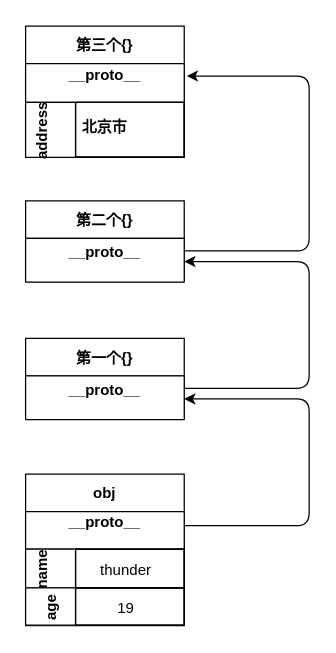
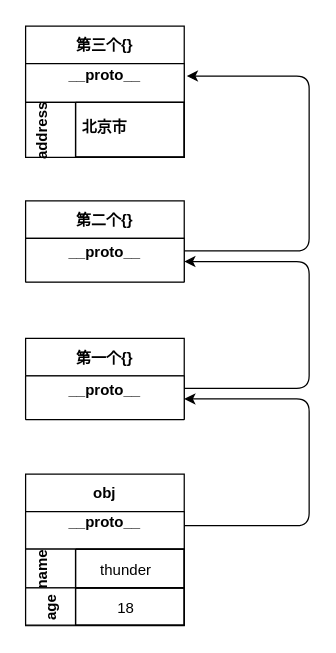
node "19": label "19" -> "18"
